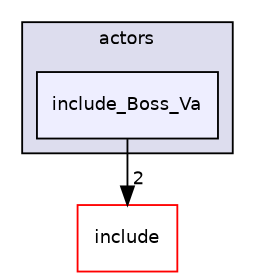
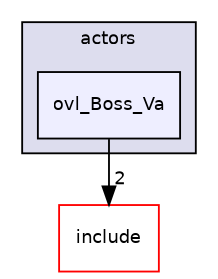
node "include_Boss_Va": label "include_Boss_Va" -> "ovl_Boss_Va"
